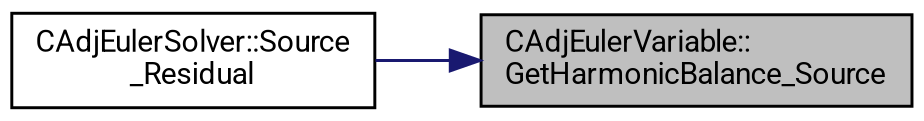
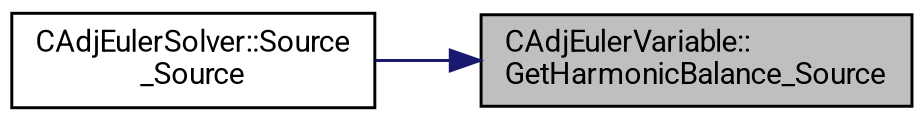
node "CAdjEulerSolver::Source _Residual": label "CAdjEulerSolver::Source _Residual" -> "CAdjEulerSolver::Source _Source"
